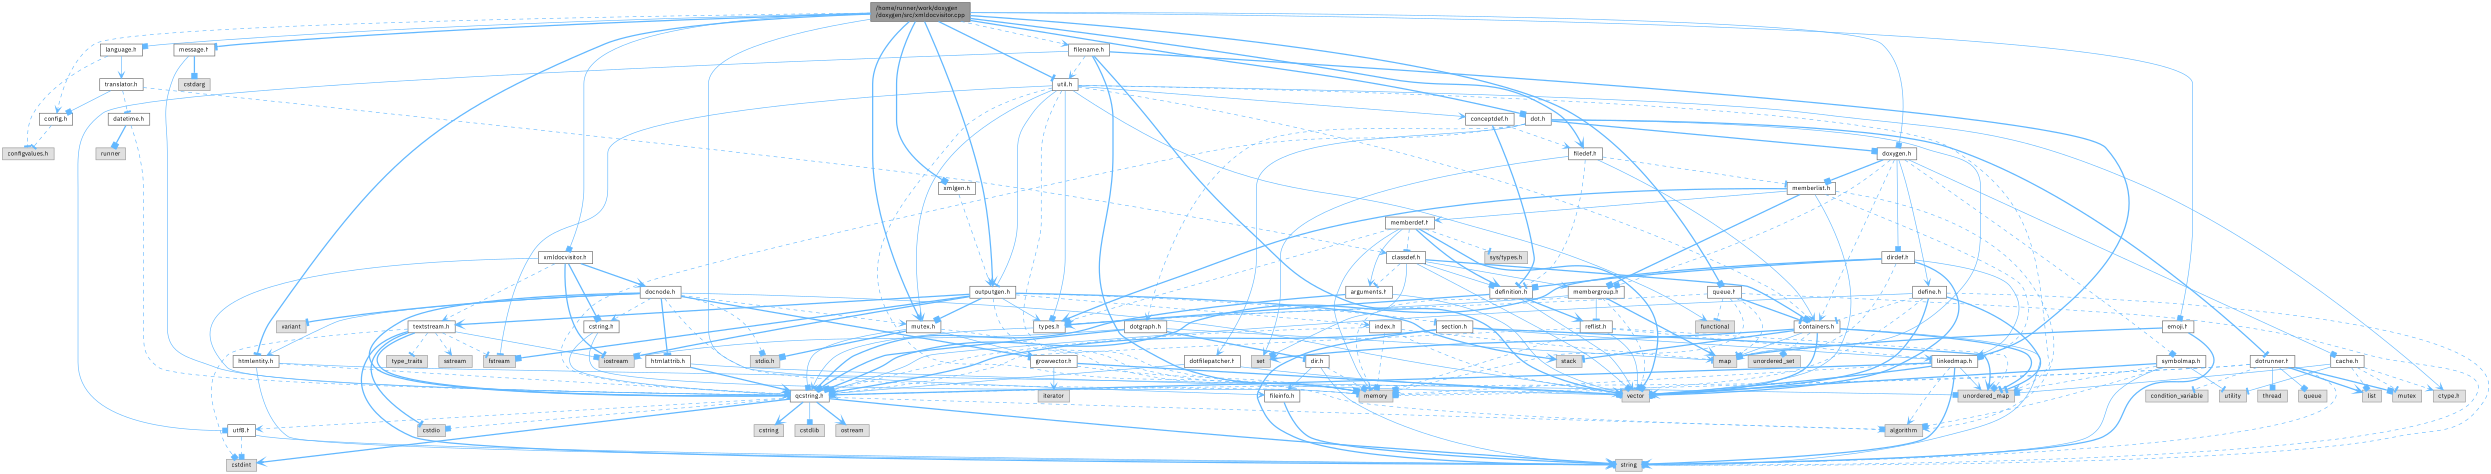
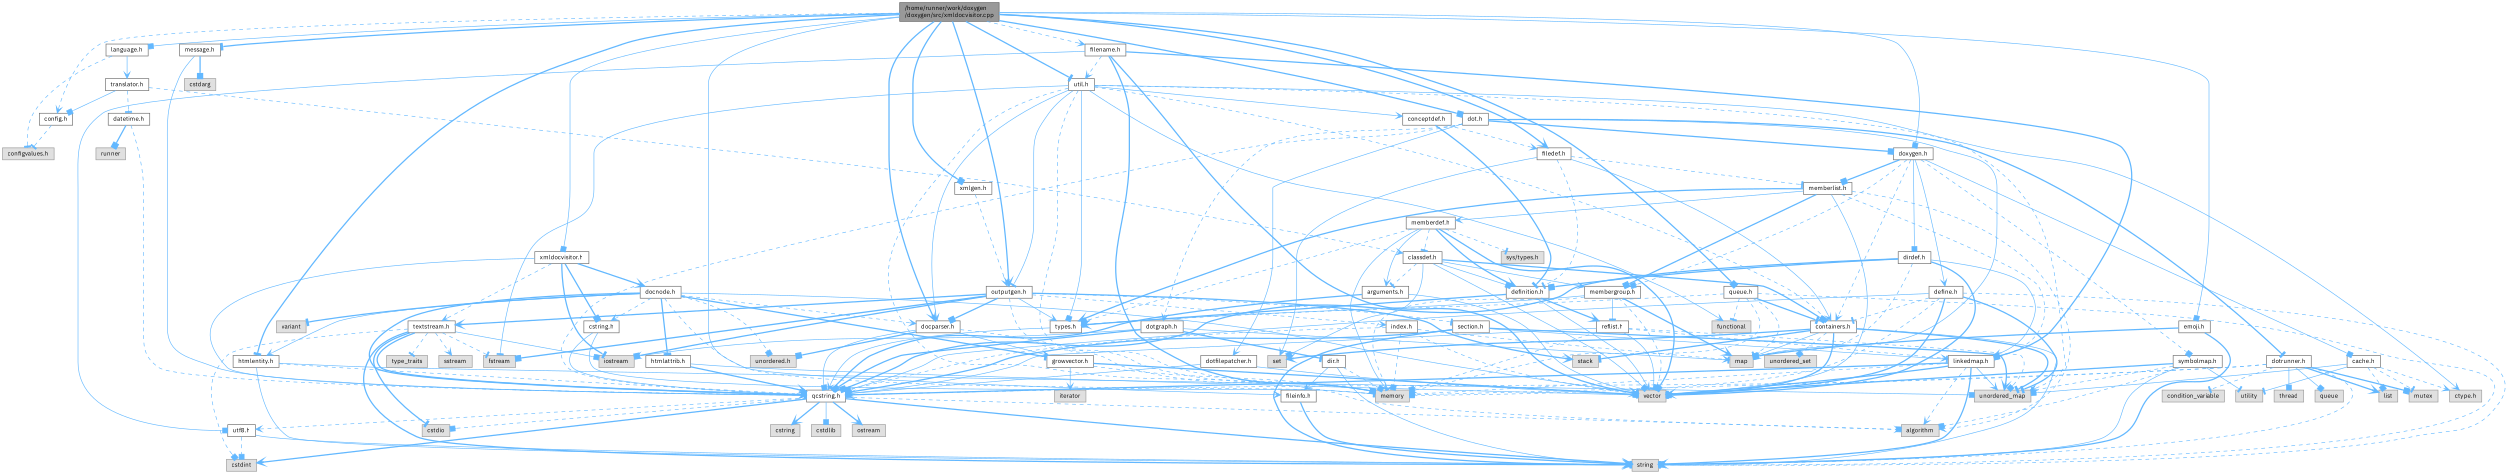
node "mutex.h": label "mutex.h" -> "docparser.h"
edge "reflist.h" -> "qcstring.h": style dashed -> solid
node "stdio.h": label "stdio.h" -> "unordered.h"
